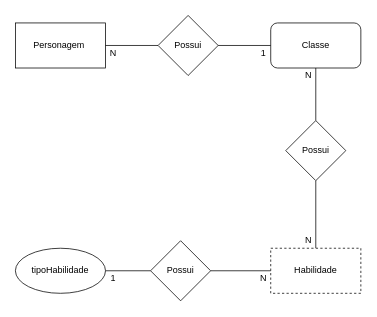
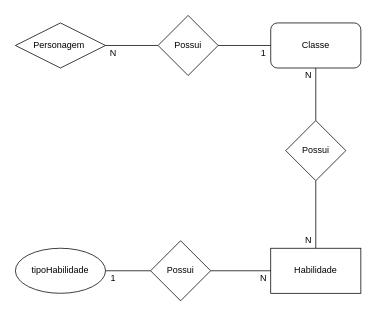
node "Personagem": shape rectangle -> diamond
node "Habilidade": style dashed -> solid
